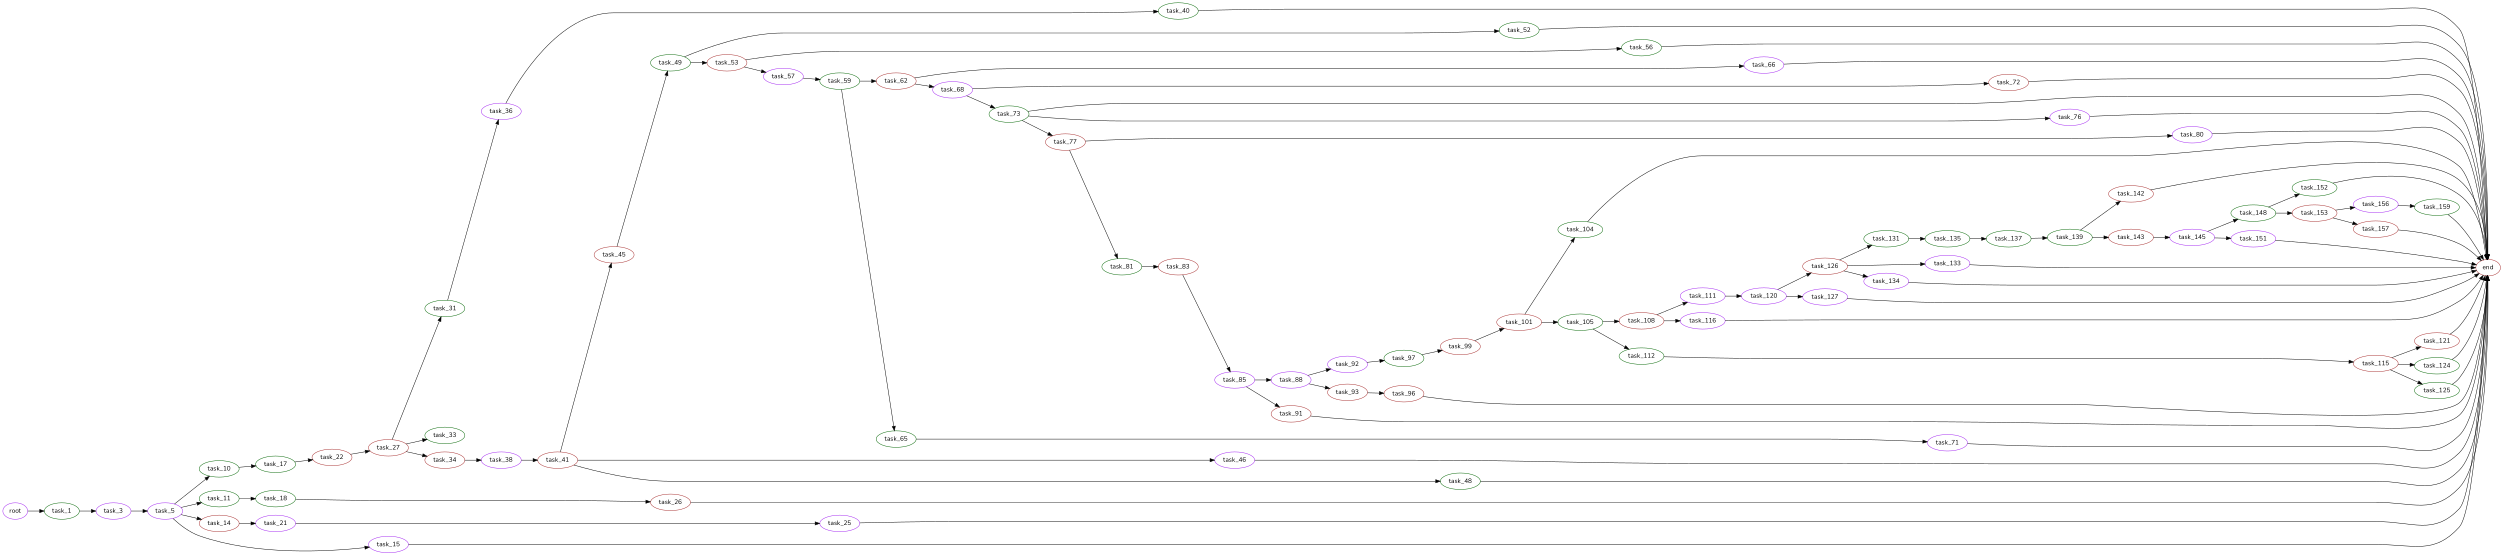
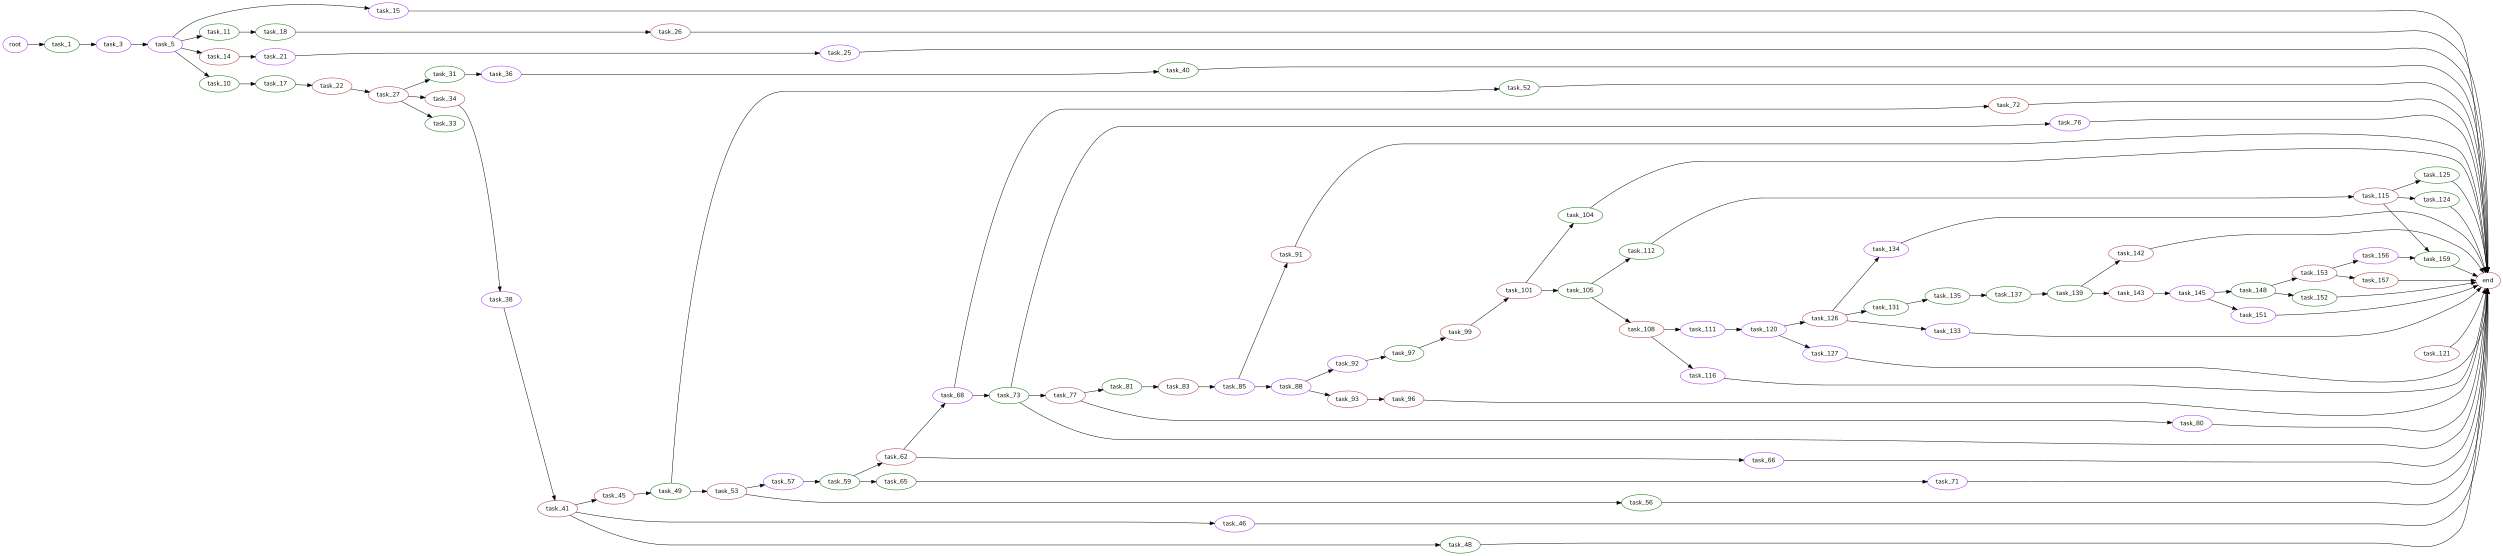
edge "task_115" -> "task_121": now "task_115" -> "task_159"
